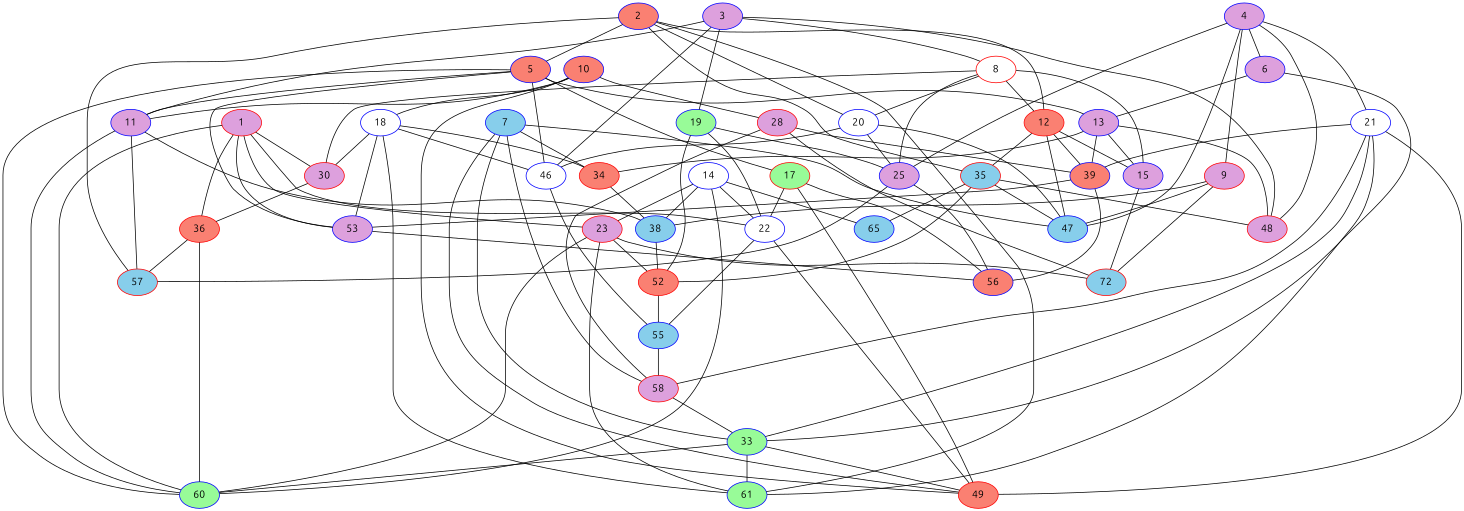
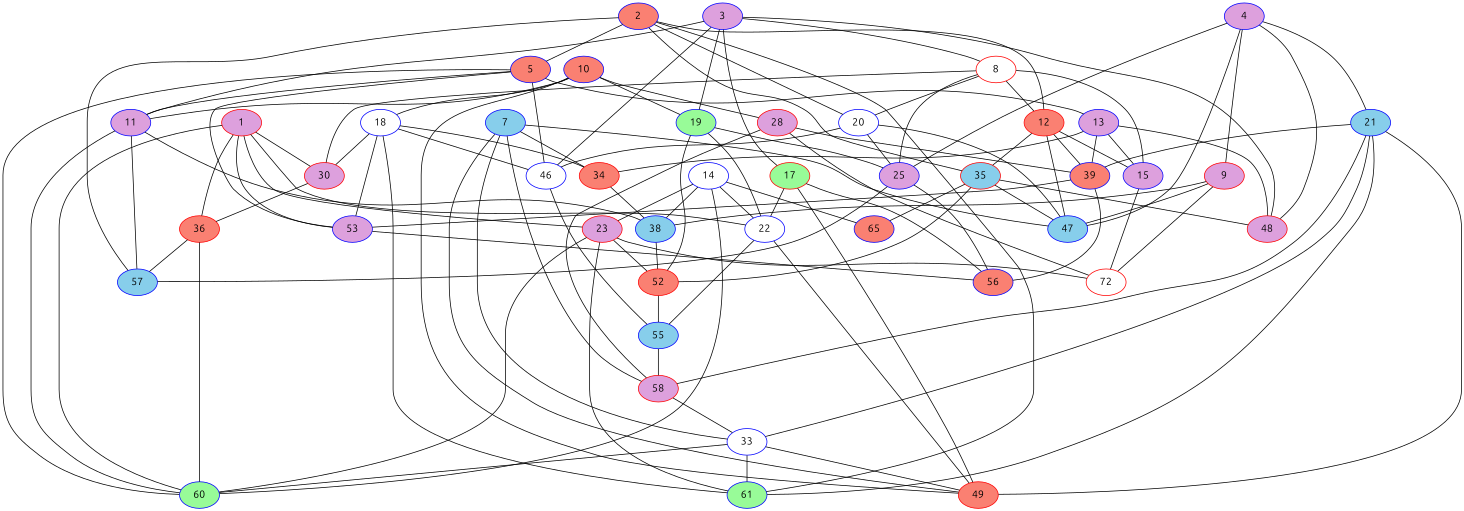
node "6": removed
edge "10" -- "19": added
node "21": fillcolor white -> skyblue
edge "5" -- "17": now "3" -- "17"
node "65": fillcolor skyblue -> salmon
node "57": color red -> blue
node "72": fillcolor skyblue -> white
node "33": fillcolor palegreen -> white
